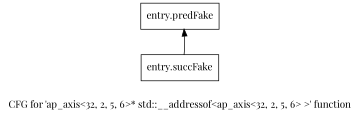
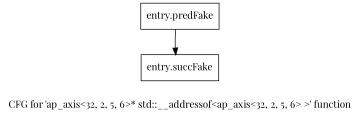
edge "entry.succFake" -> "entry.predFake": reversed
